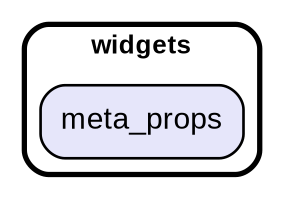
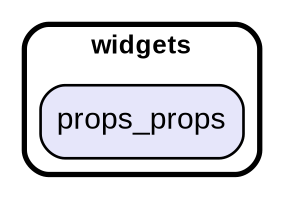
node "meta_props": label "meta_props" -> "props_props"
